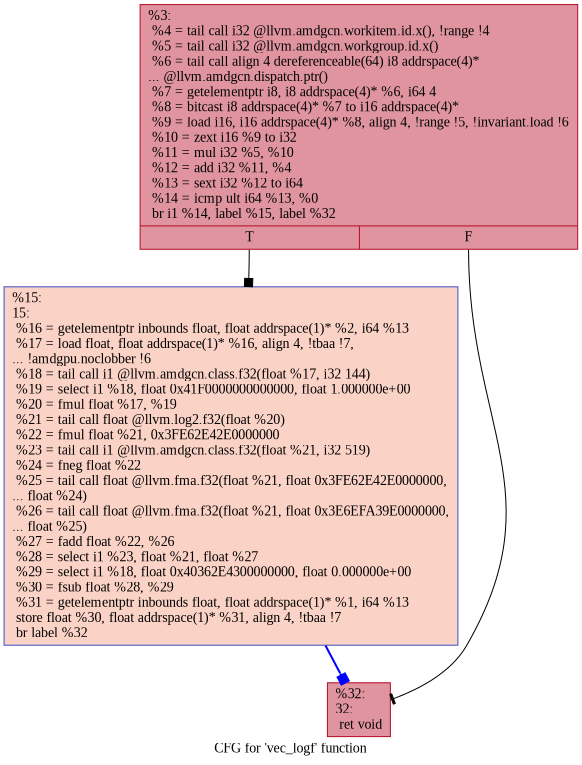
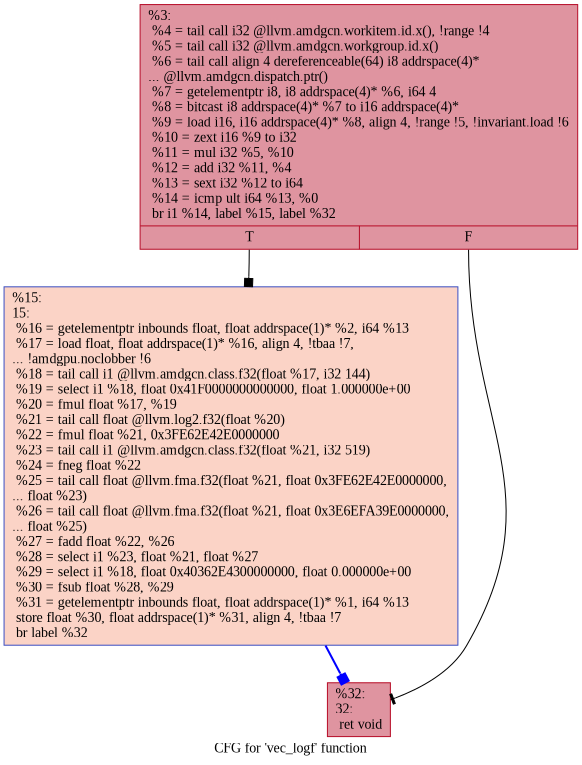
node "%15:": text "... float %24)" -> "... float %23)"
